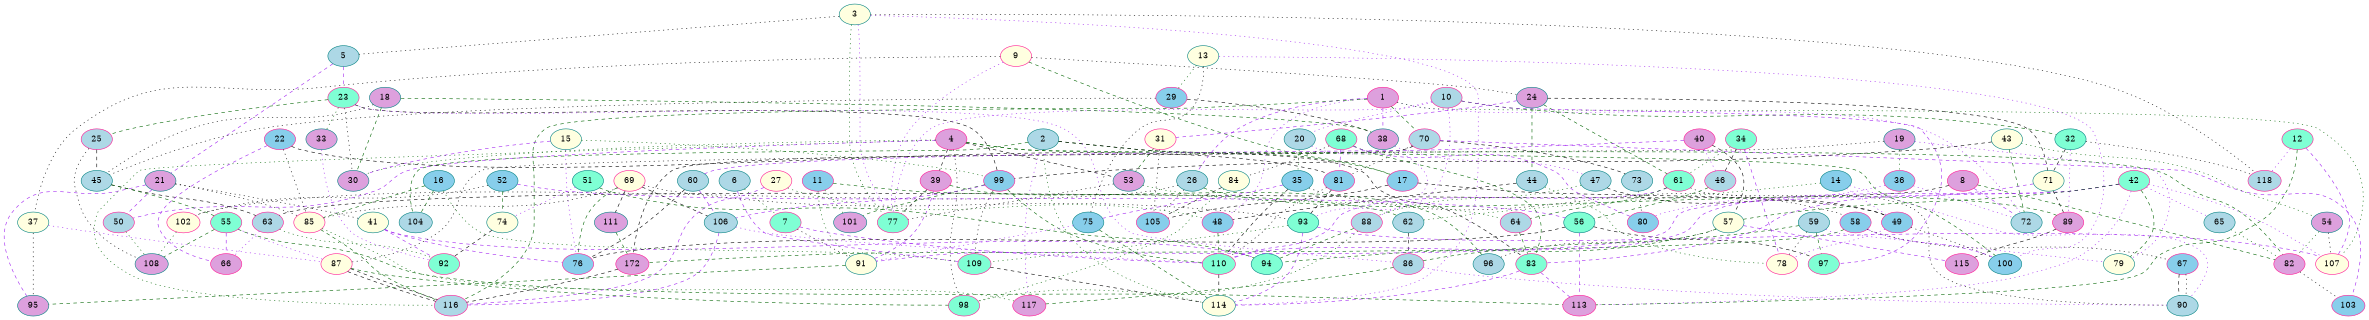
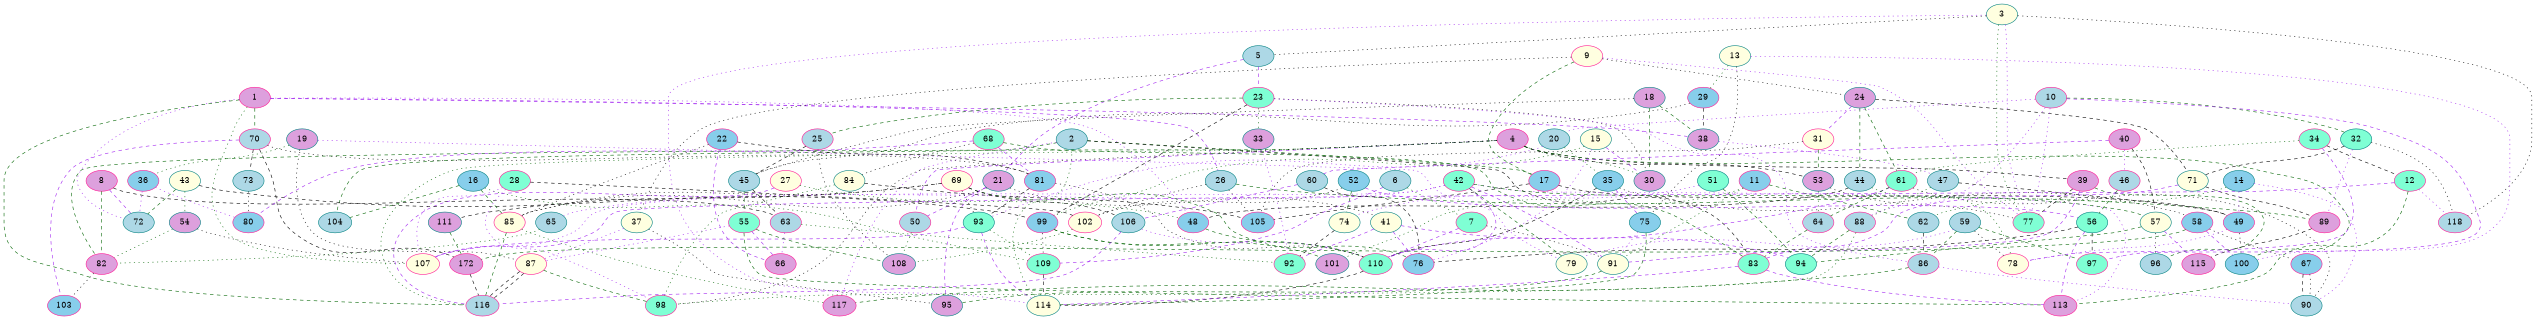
edge "34" -- "46": now "34" -- "12"
node "28": added
edge "99" -- "106": removed
